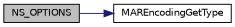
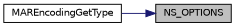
edge "NS_OPTIONS" -> "MAREncodingGetType": reversed
